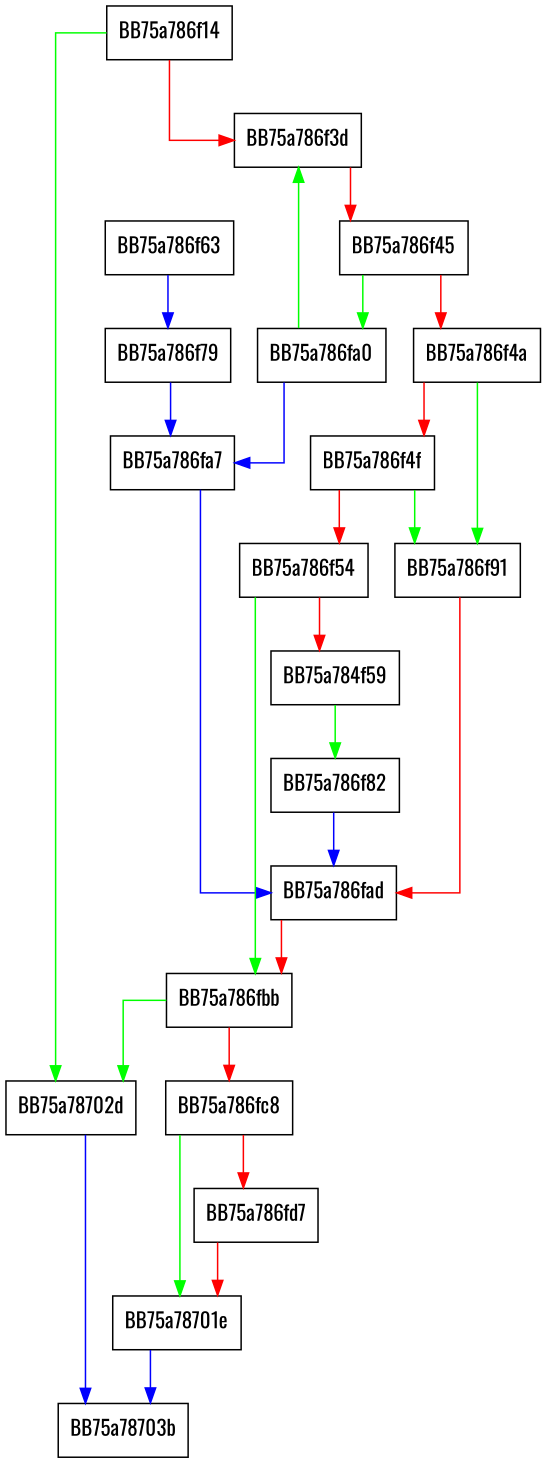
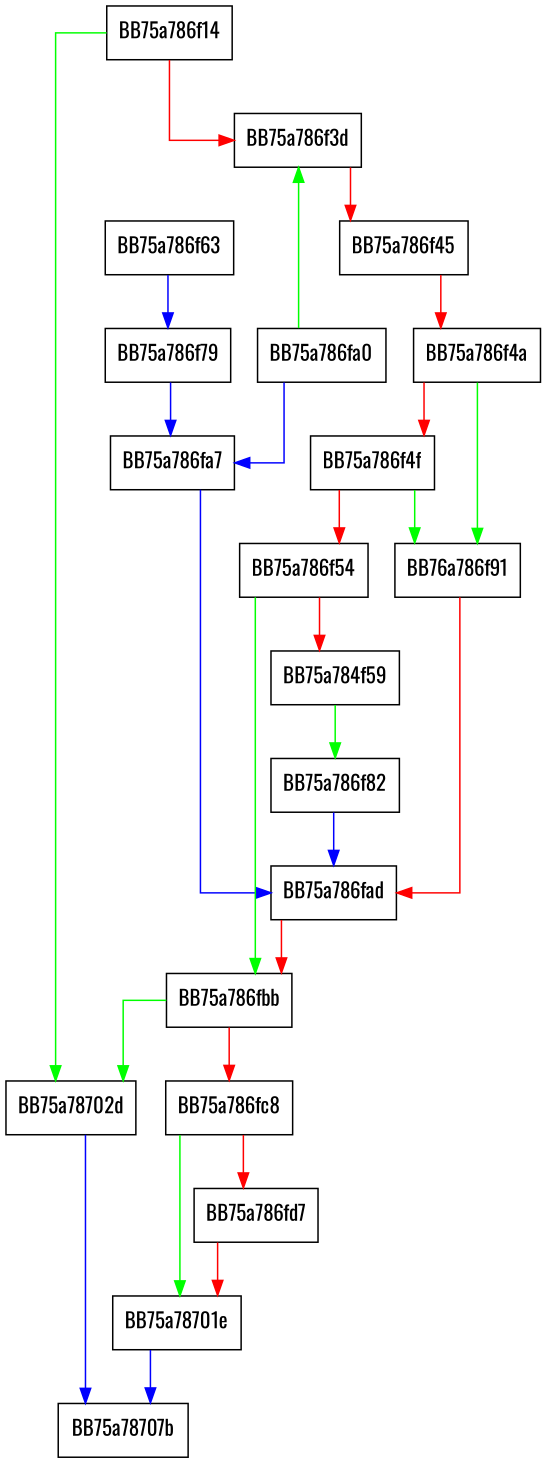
edge "BB75a786f45" -> "BB75a786fa0": removed
node "BB75a786f91": label "BB75a786f91" -> "BB76a786f91"
node "BB75a78703b": label "BB75a78703b" -> "BB75a78707b"
